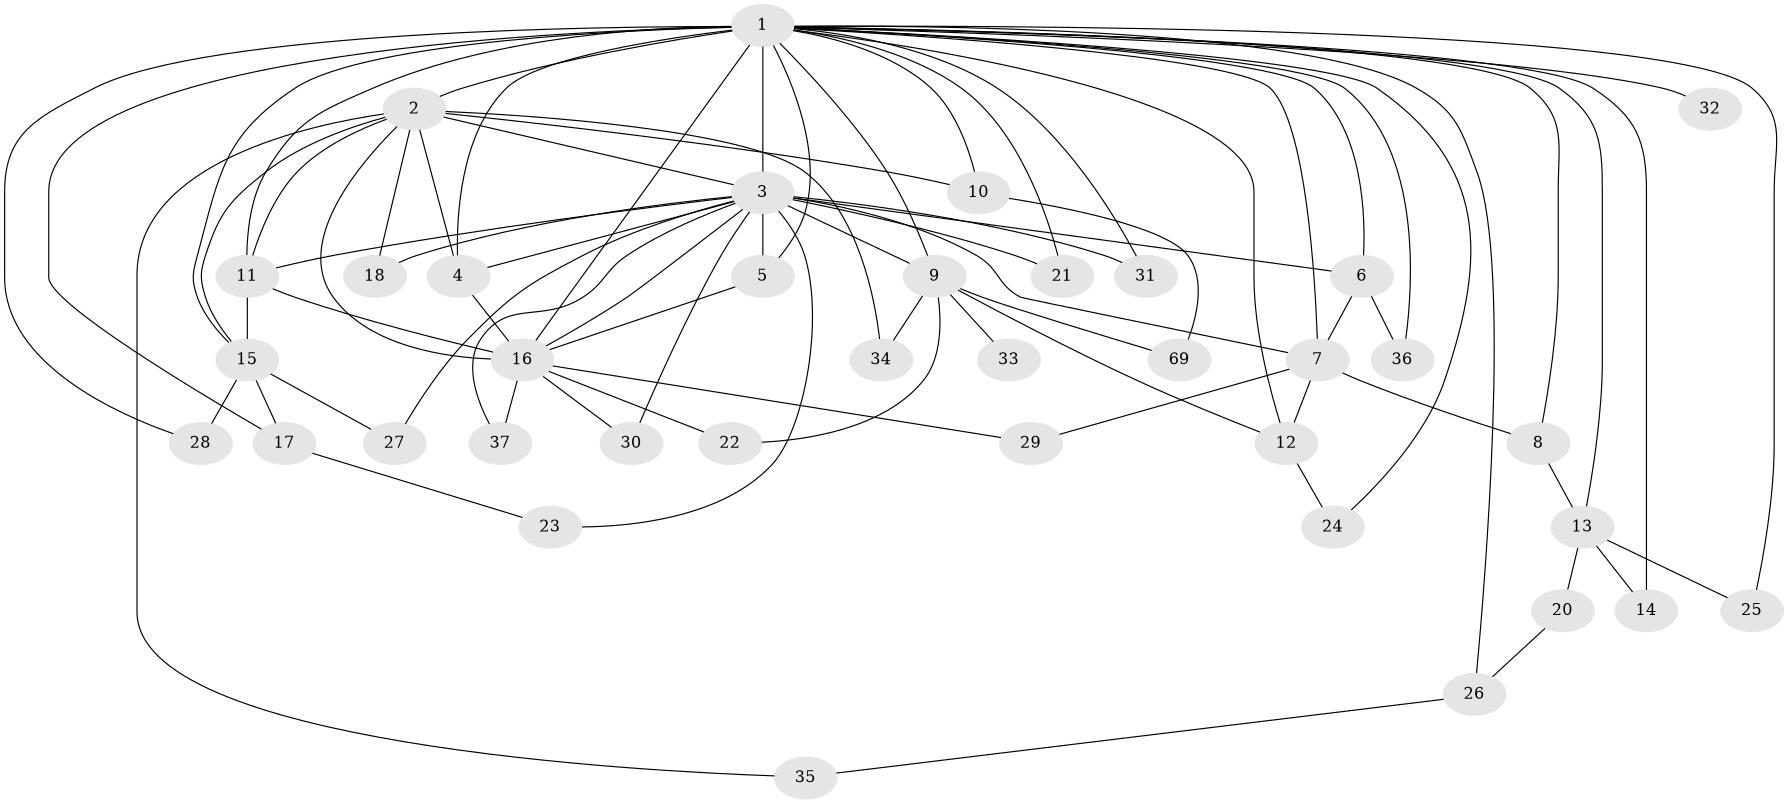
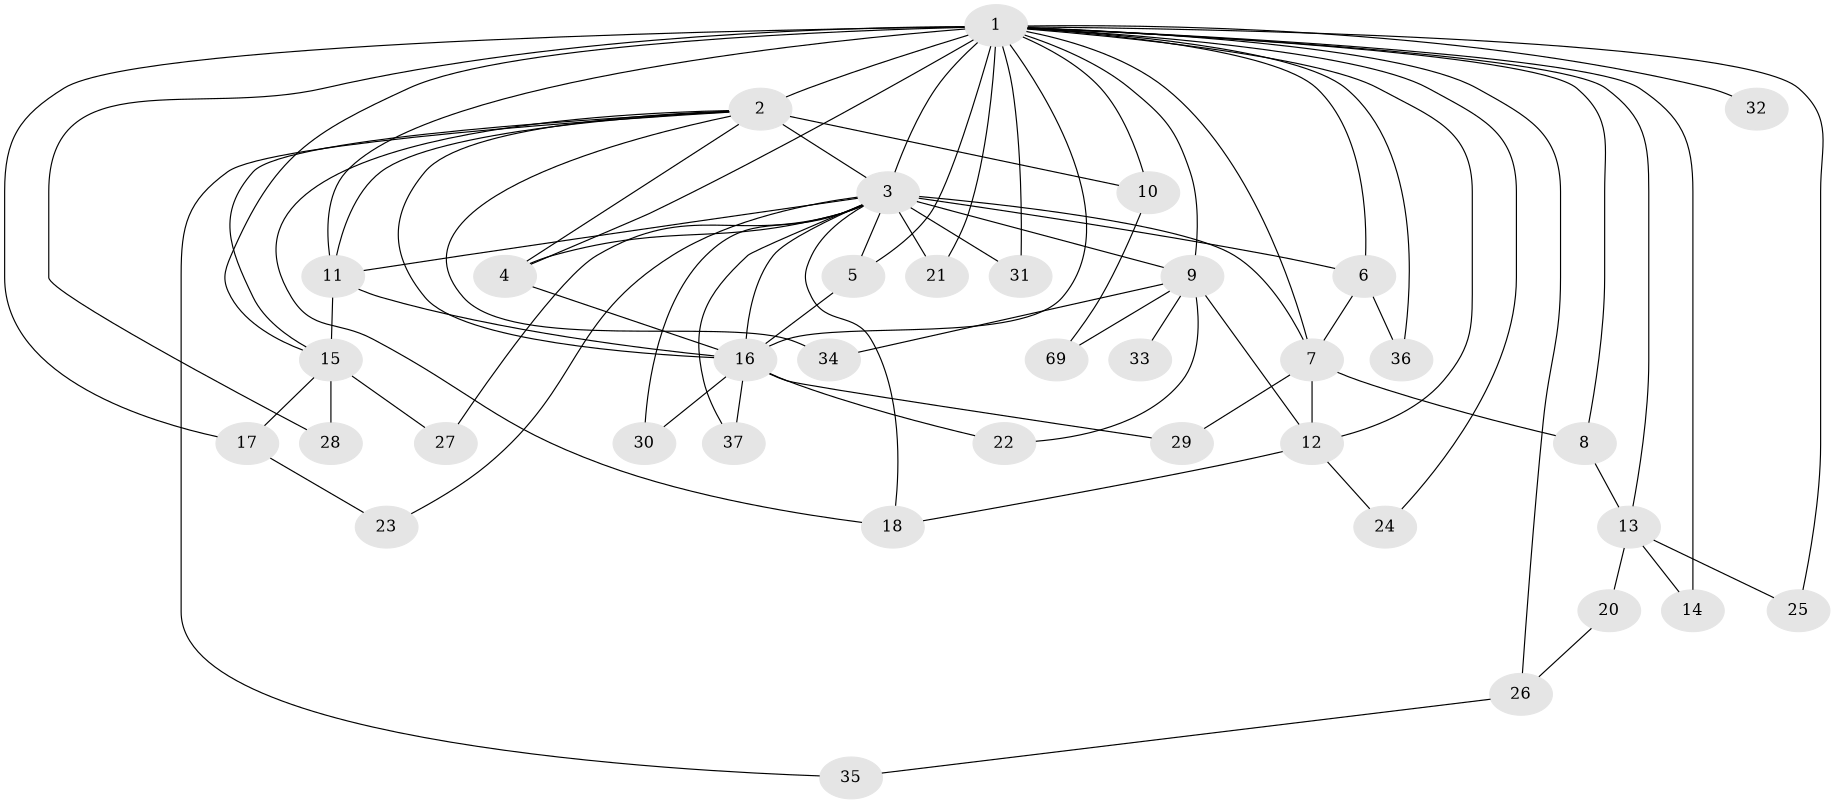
edge "12" -- "18": added
